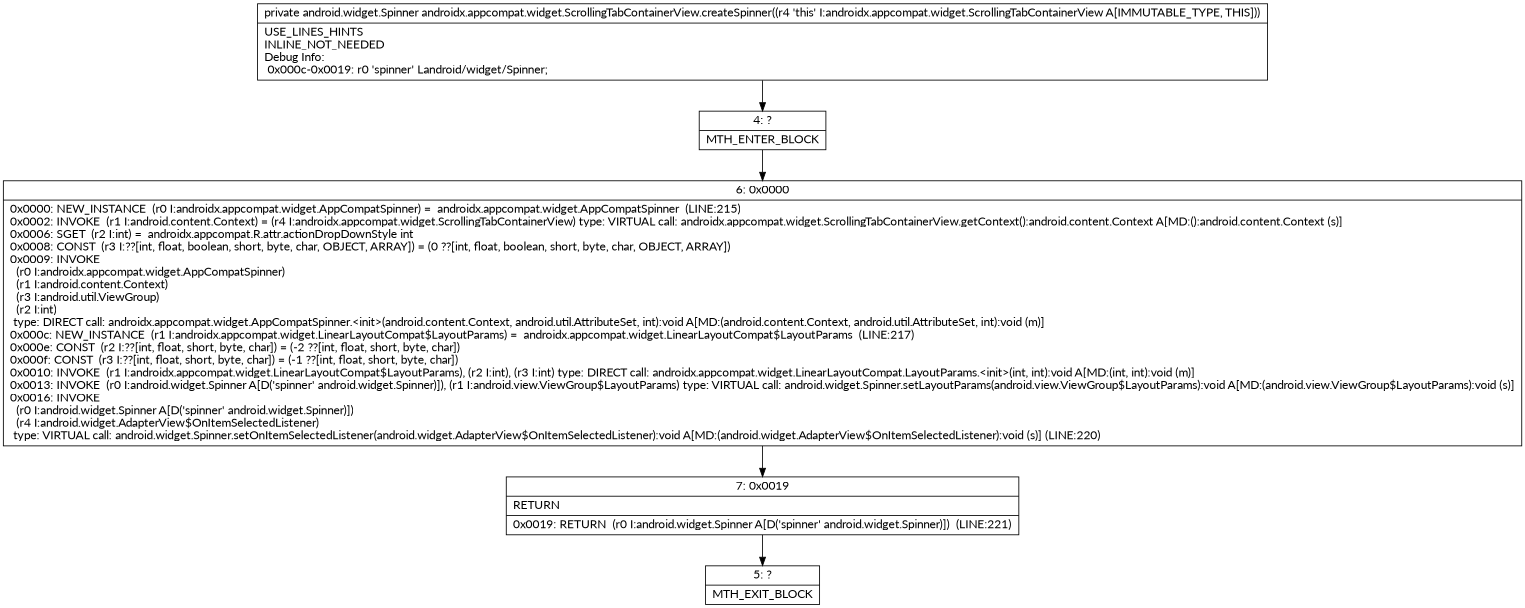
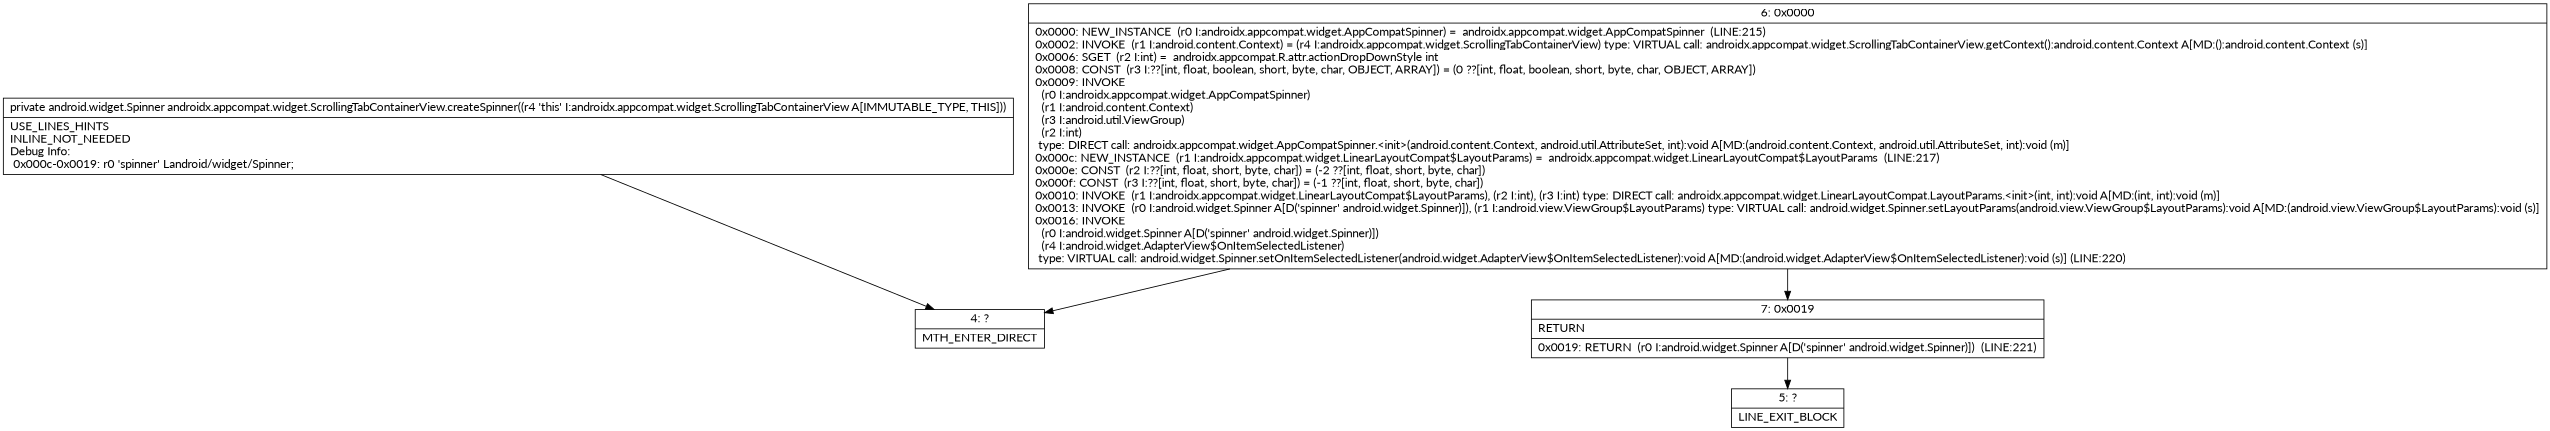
node "4: ?": text "MTH_ENTER_BLOCK" -> "MTH_ENTER_DIRECT"
edge "4: ?" -> "6: 0x0000": reversed
node "5: ?": text "MTH_EXIT_BLOCK" -> "LINE_EXIT_BLOCK"
